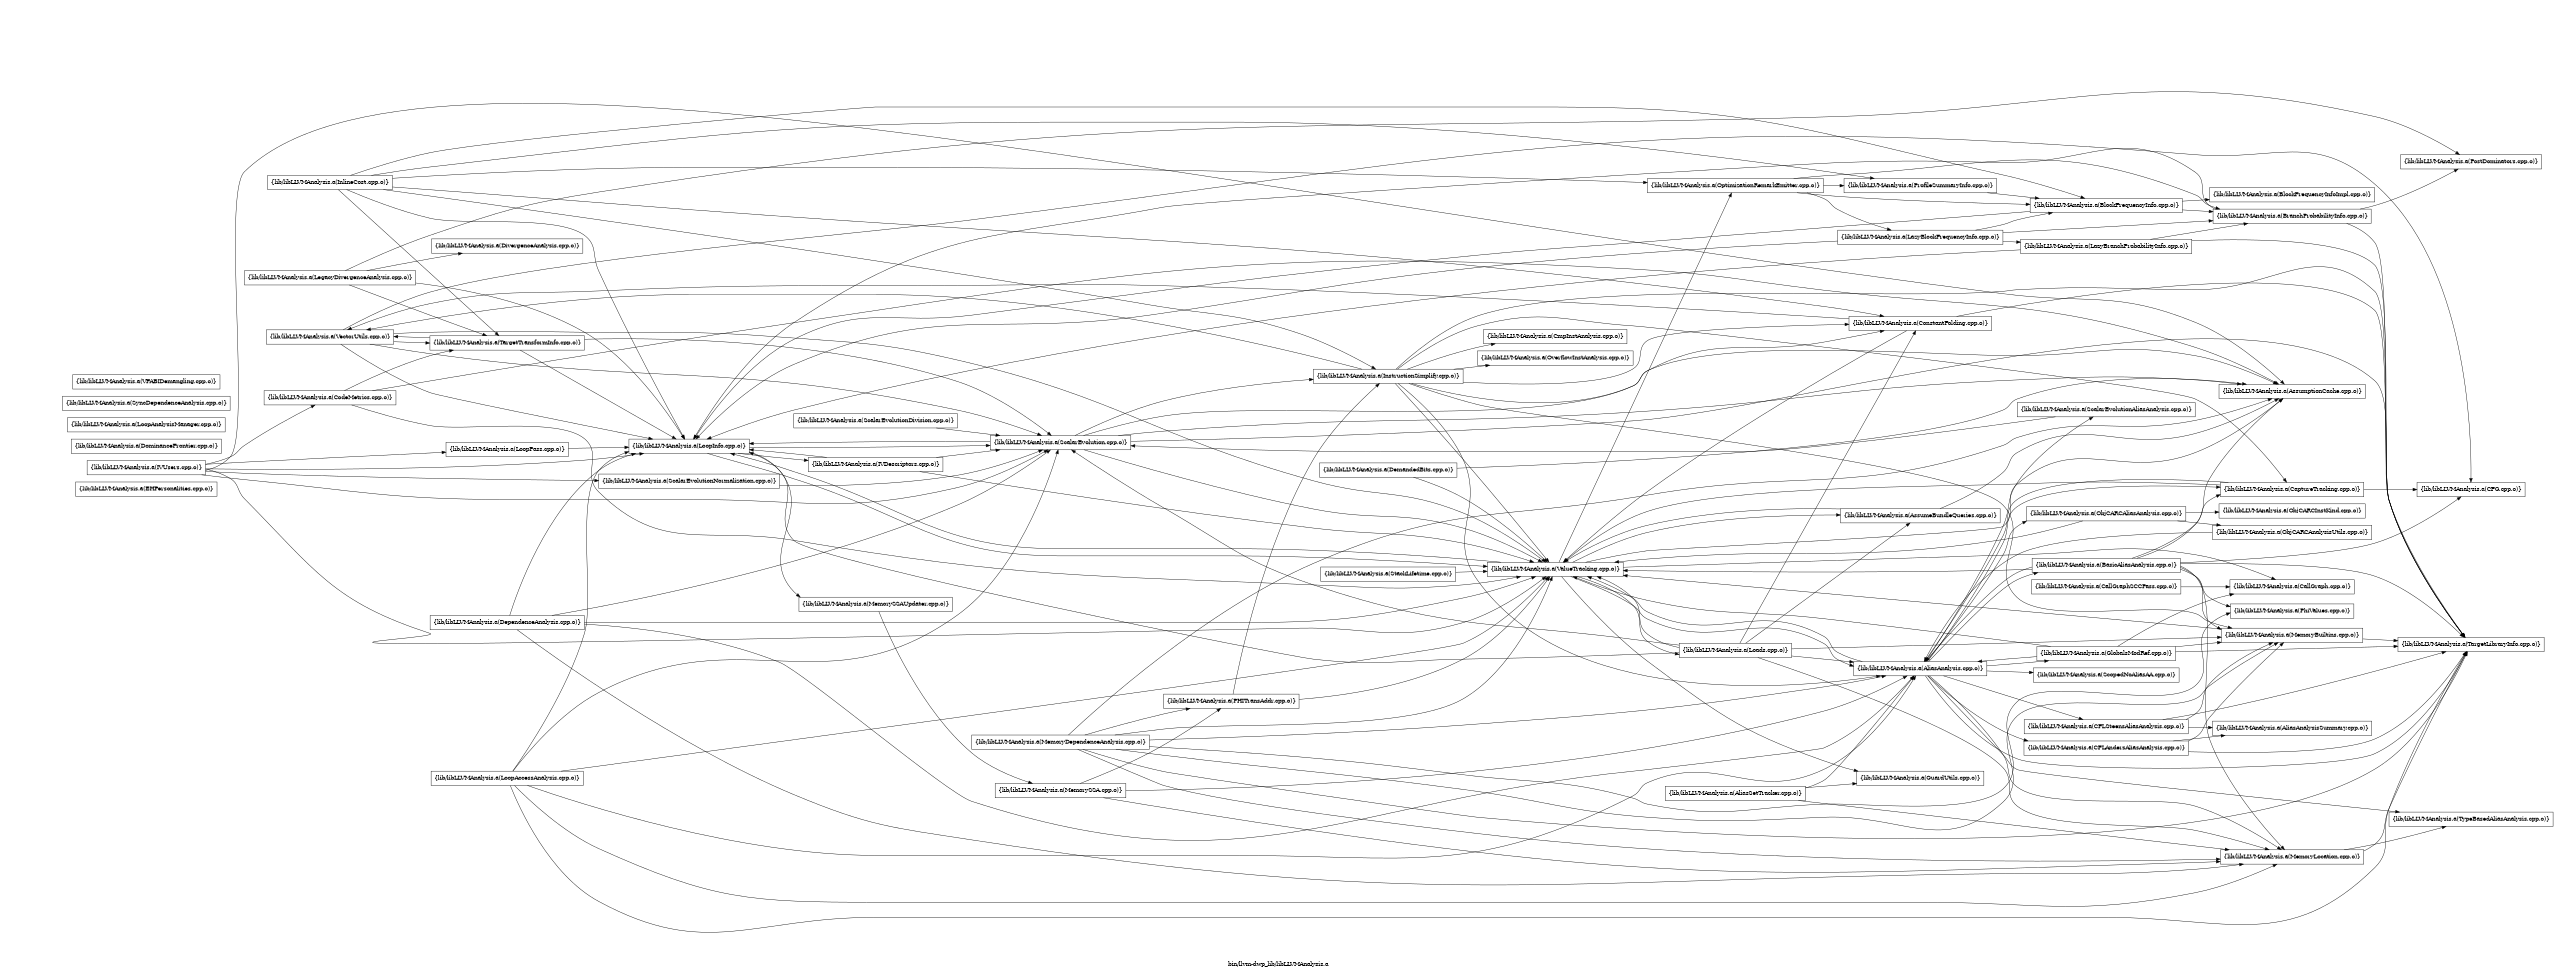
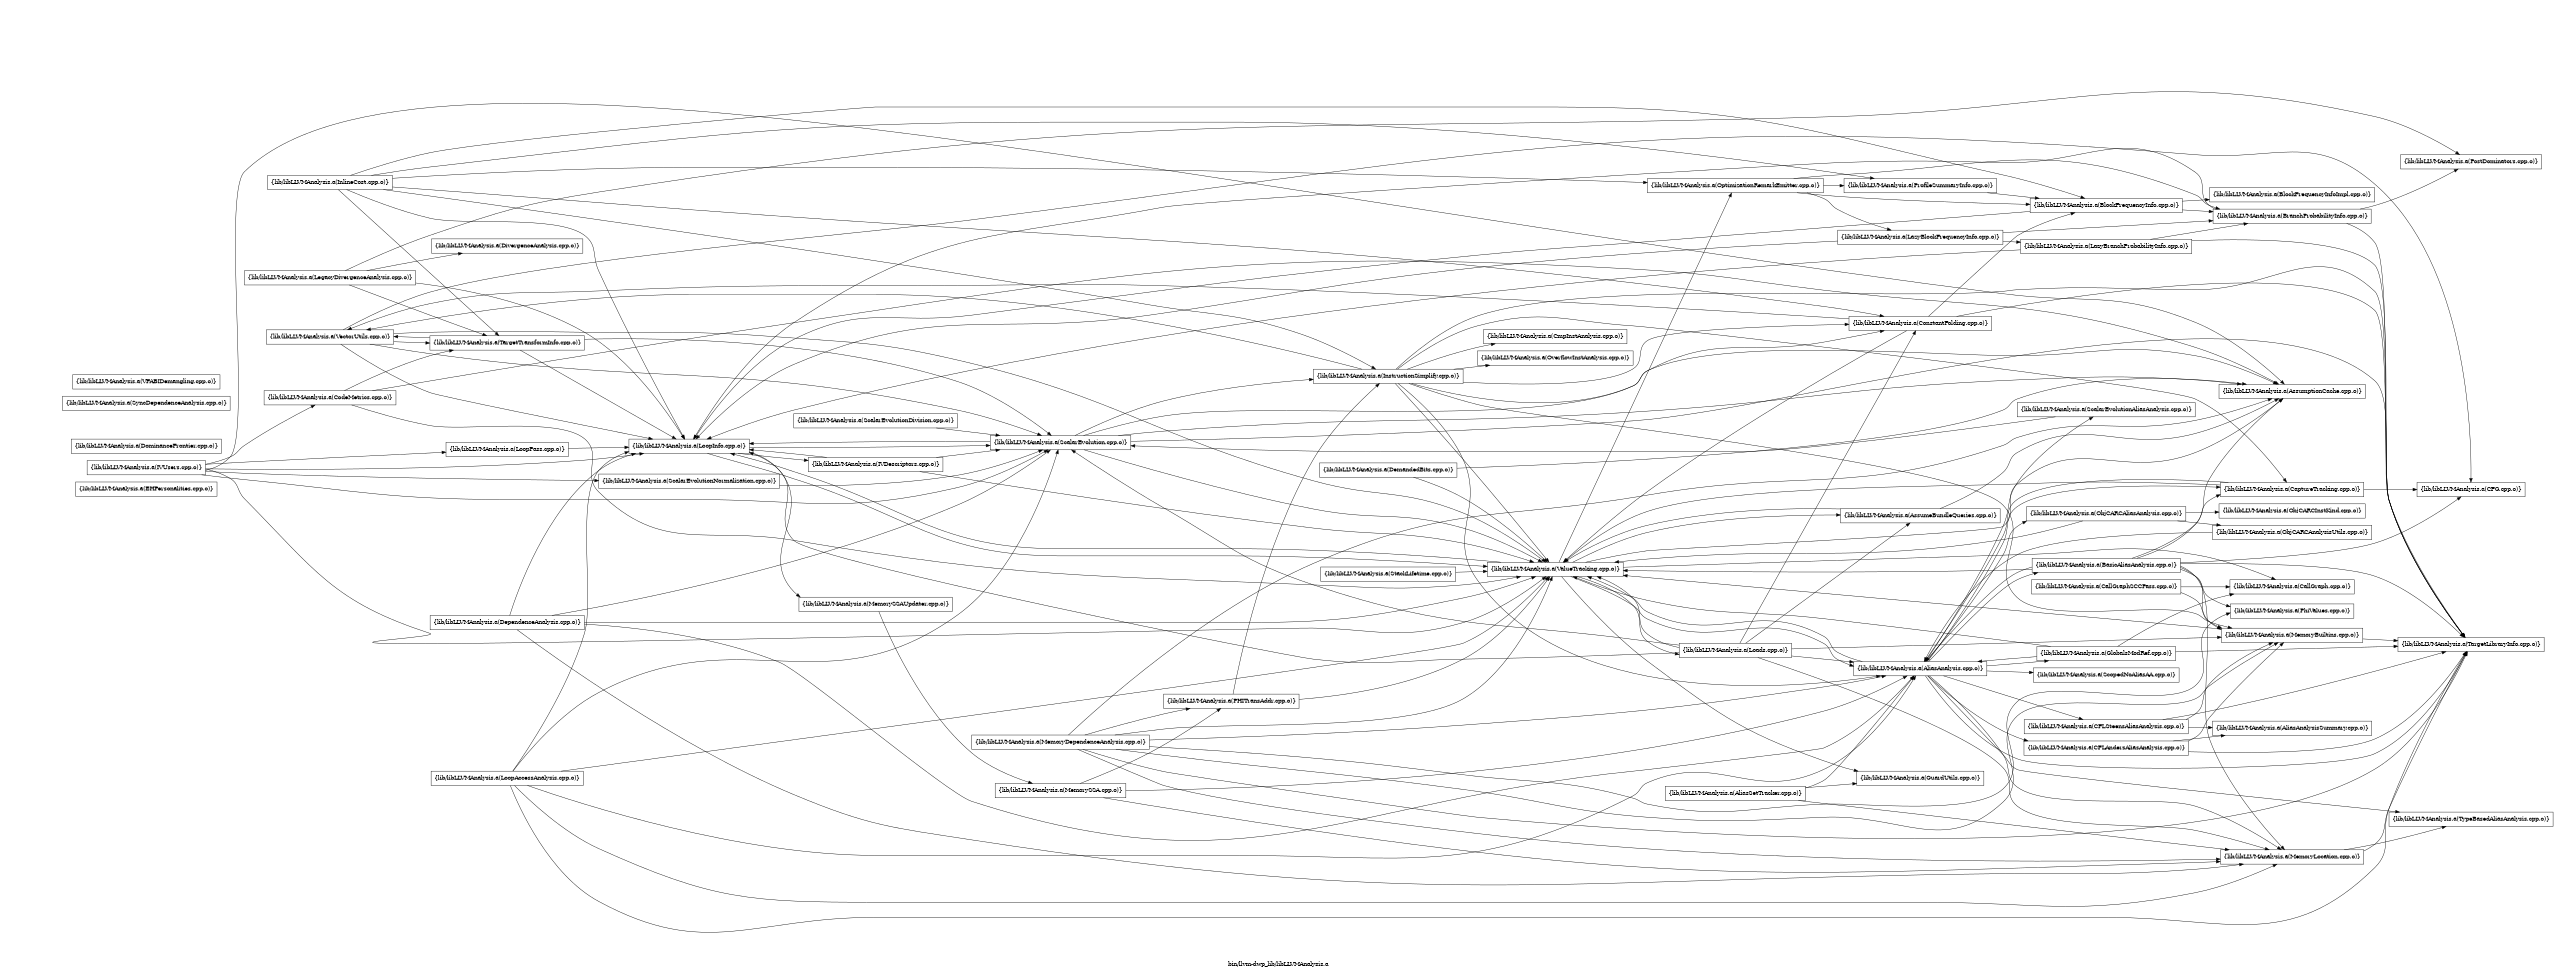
edge "{lib/libLLVMAnalysis.a(LazyBlockFrequencyInfo.cpp.o)}" -> "{lib/libLLVMAnalysis.a(BlockFrequencyInfo.cpp.o)}": now "{lib/libLLVMAnalysis.a(ConstantFolding.cpp.o)}" -> "{lib/libLLVMAnalysis.a(BlockFrequencyInfo.cpp.o)}"
node "{lib/libLLVMAnalysis.a(LoopAnalysisManager.cpp.o)}": removed
edge "{lib/libLLVMAnalysis.a(GlobalsModRef.cpp.o)}" -> "{lib/libLLVMAnalysis.a(MemoryBuiltins.cpp.o)}": now "{lib/libLLVMAnalysis.a(CallGraphSCCPass.cpp.o)}" -> "{lib/libLLVMAnalysis.a(MemoryBuiltins.cpp.o)}"
